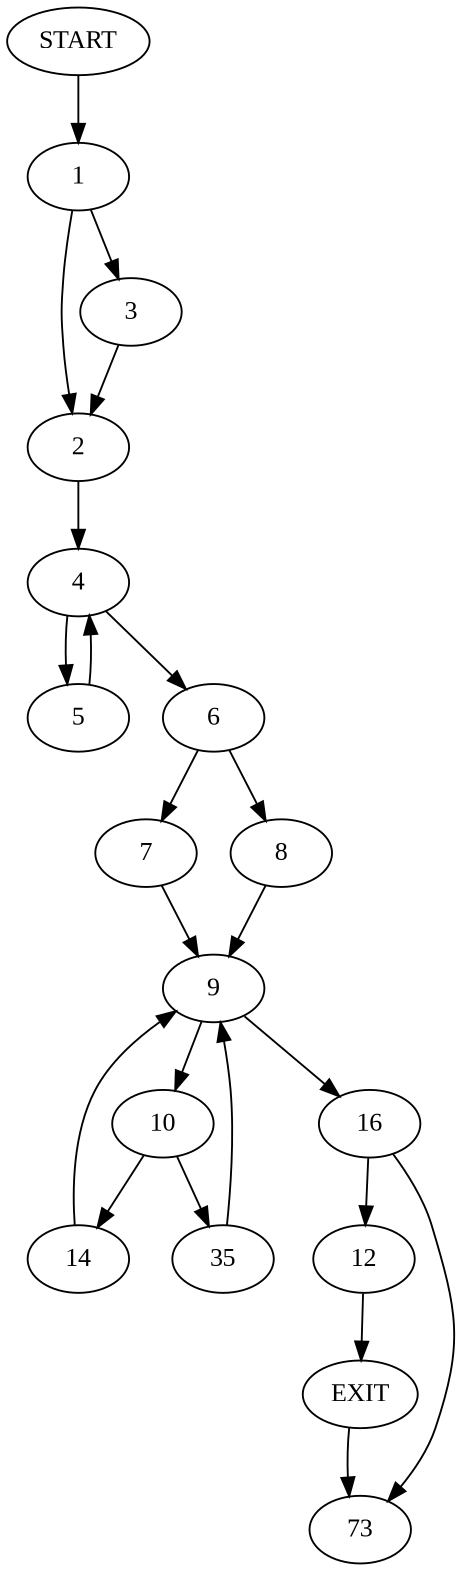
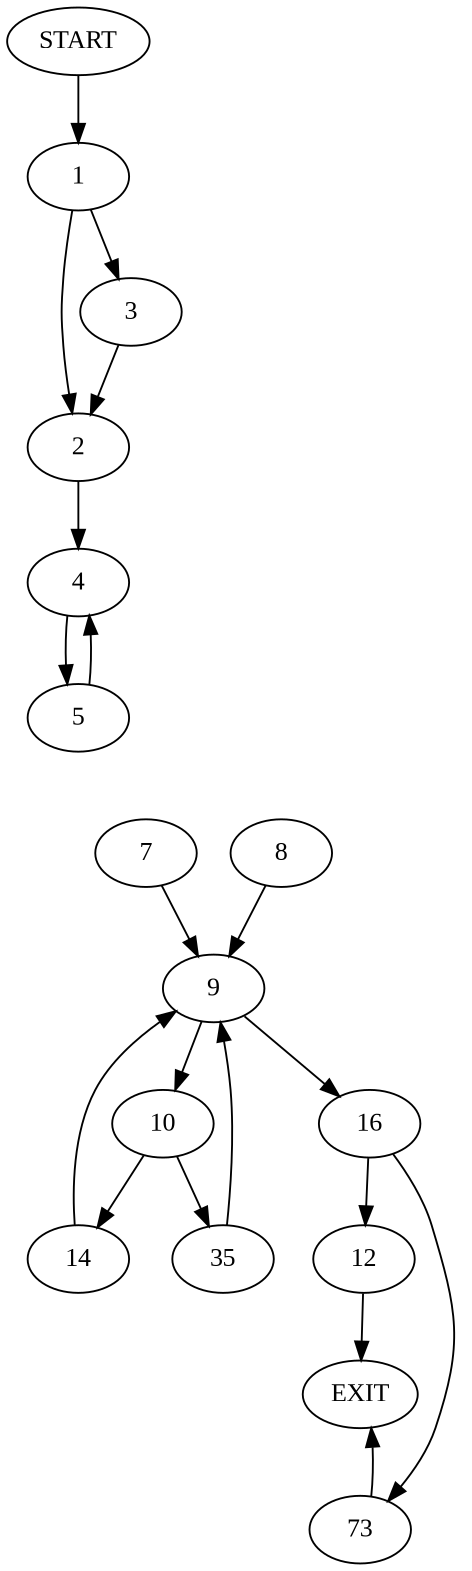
node "6": removed
edge "EXIT" -> "73": reversed
